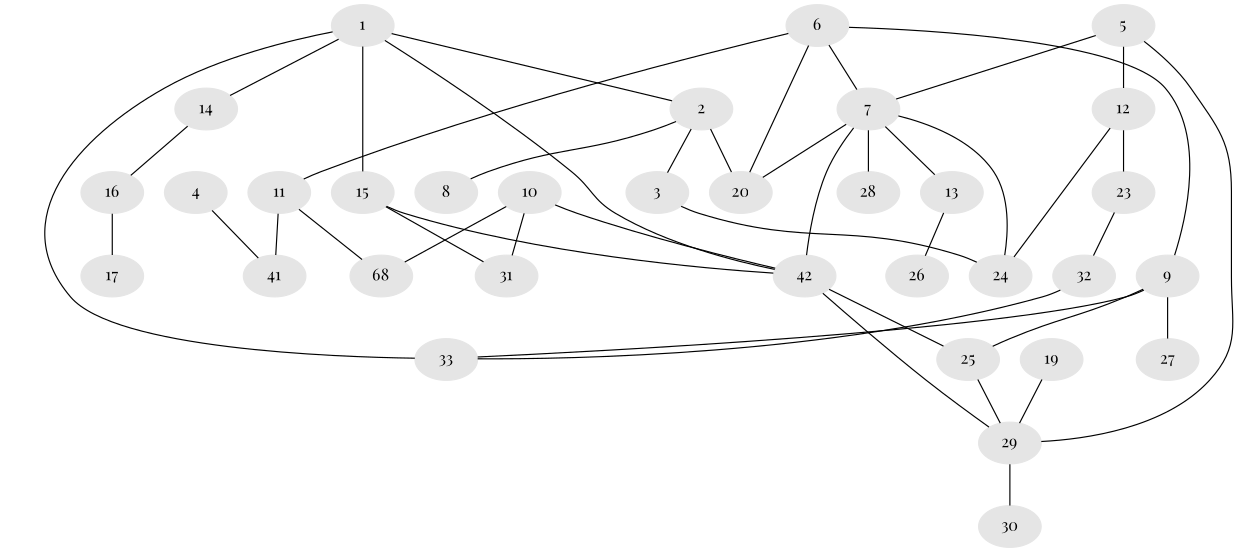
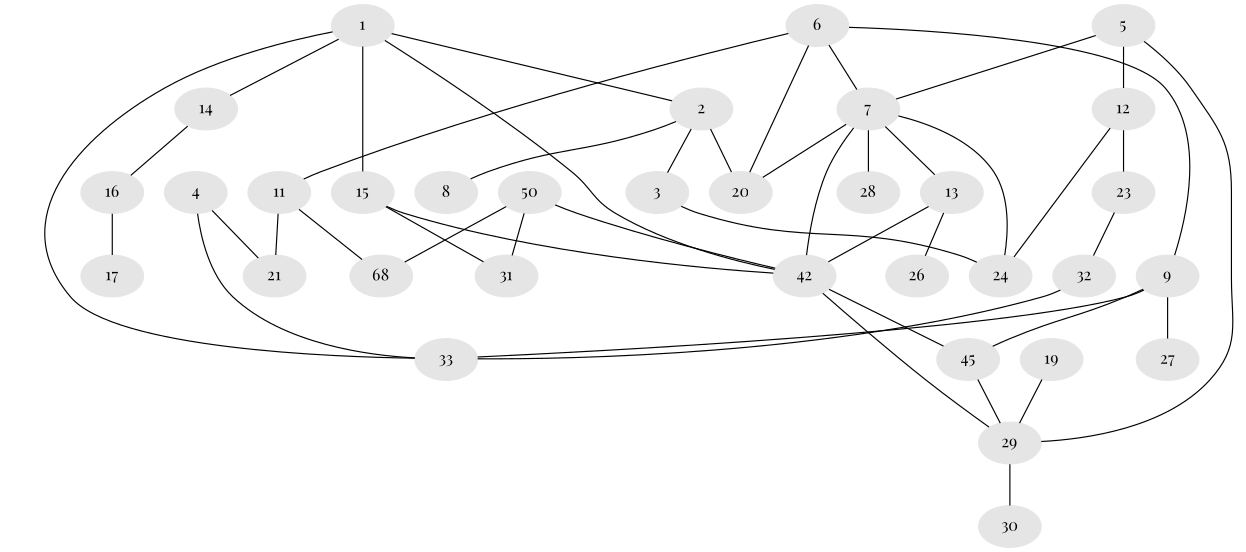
node "10": label "10" -> "50"
edge "13" -- "42": added
node "41": label "41" -> "21"
edge "4" -- "33": added
node "25": label "25" -> "45"
